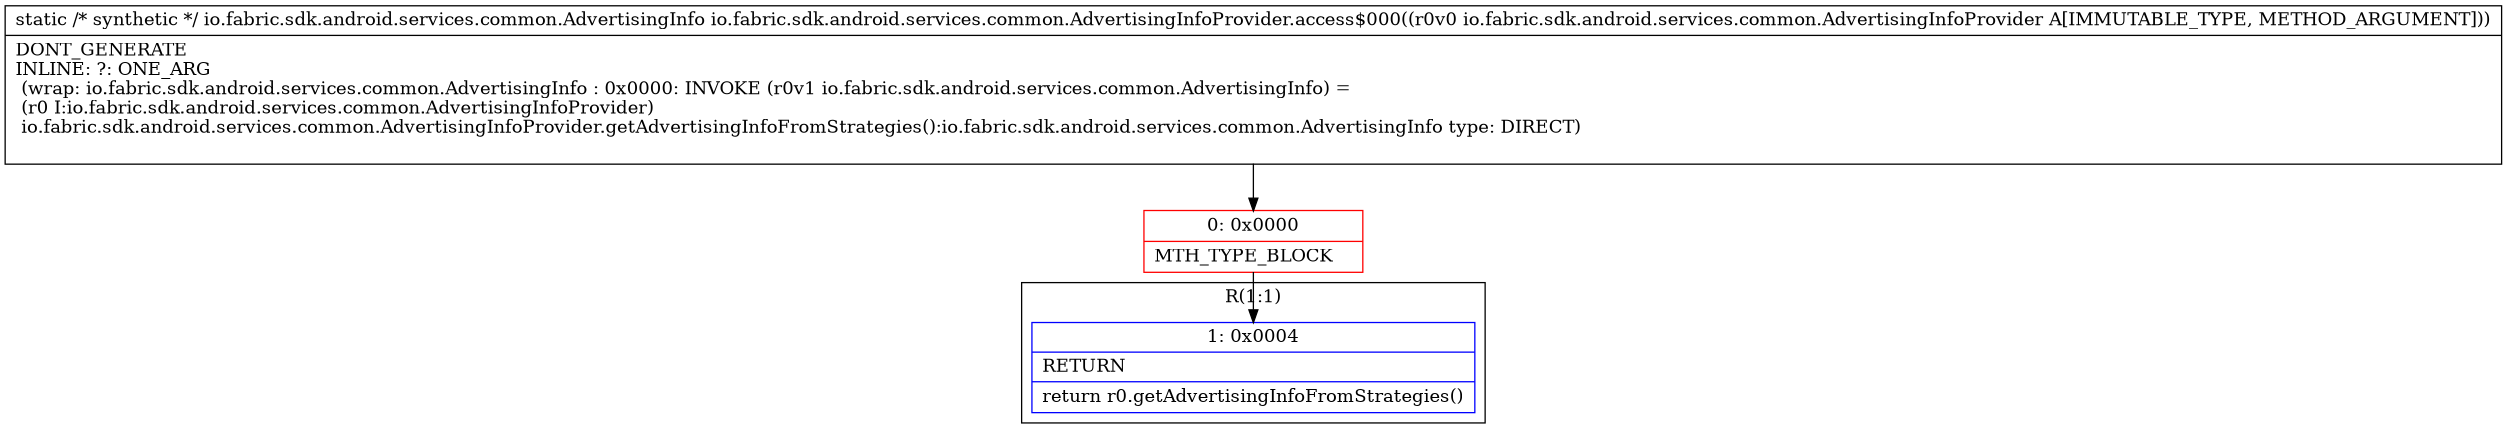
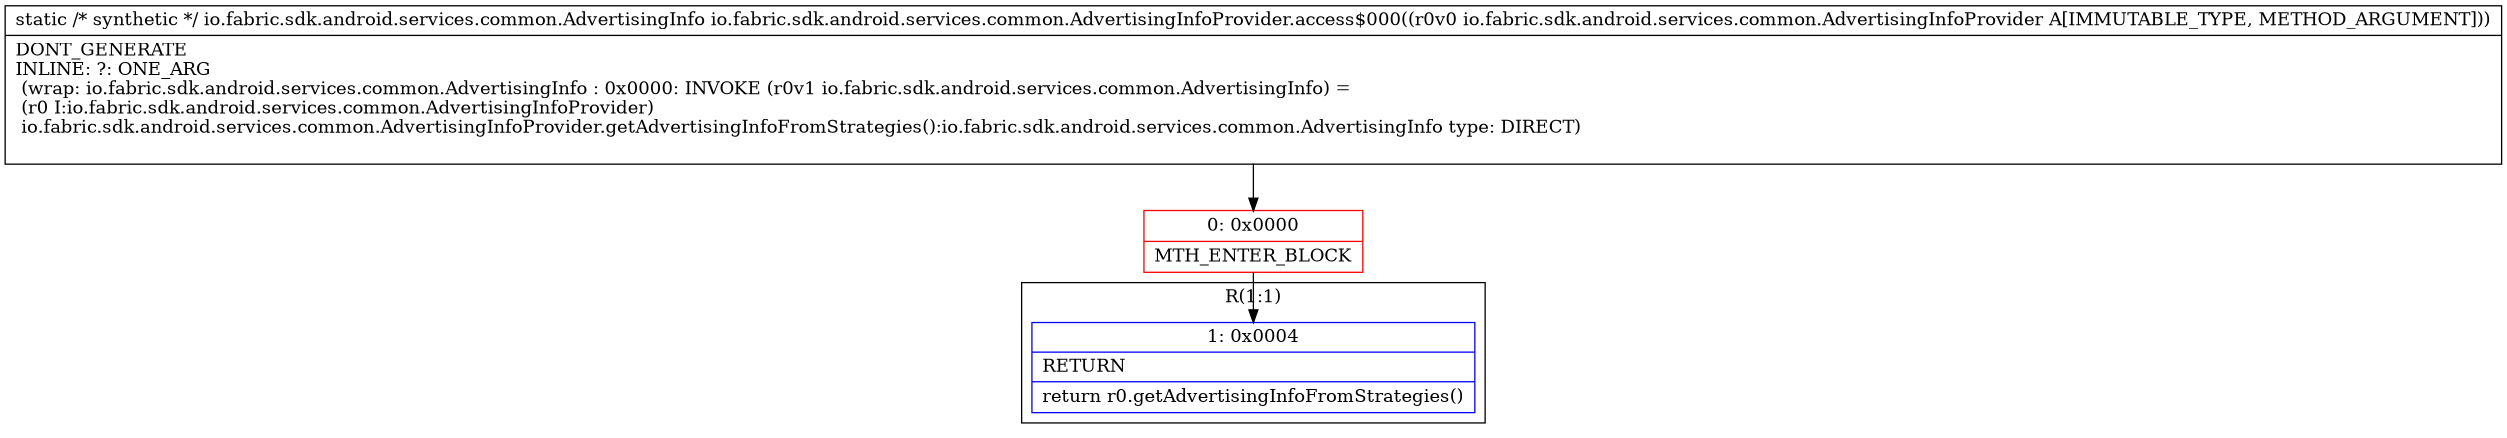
node "0: 0x0000": text "MTH_TYPE_BLOCK" -> "MTH_ENTER_BLOCK"
